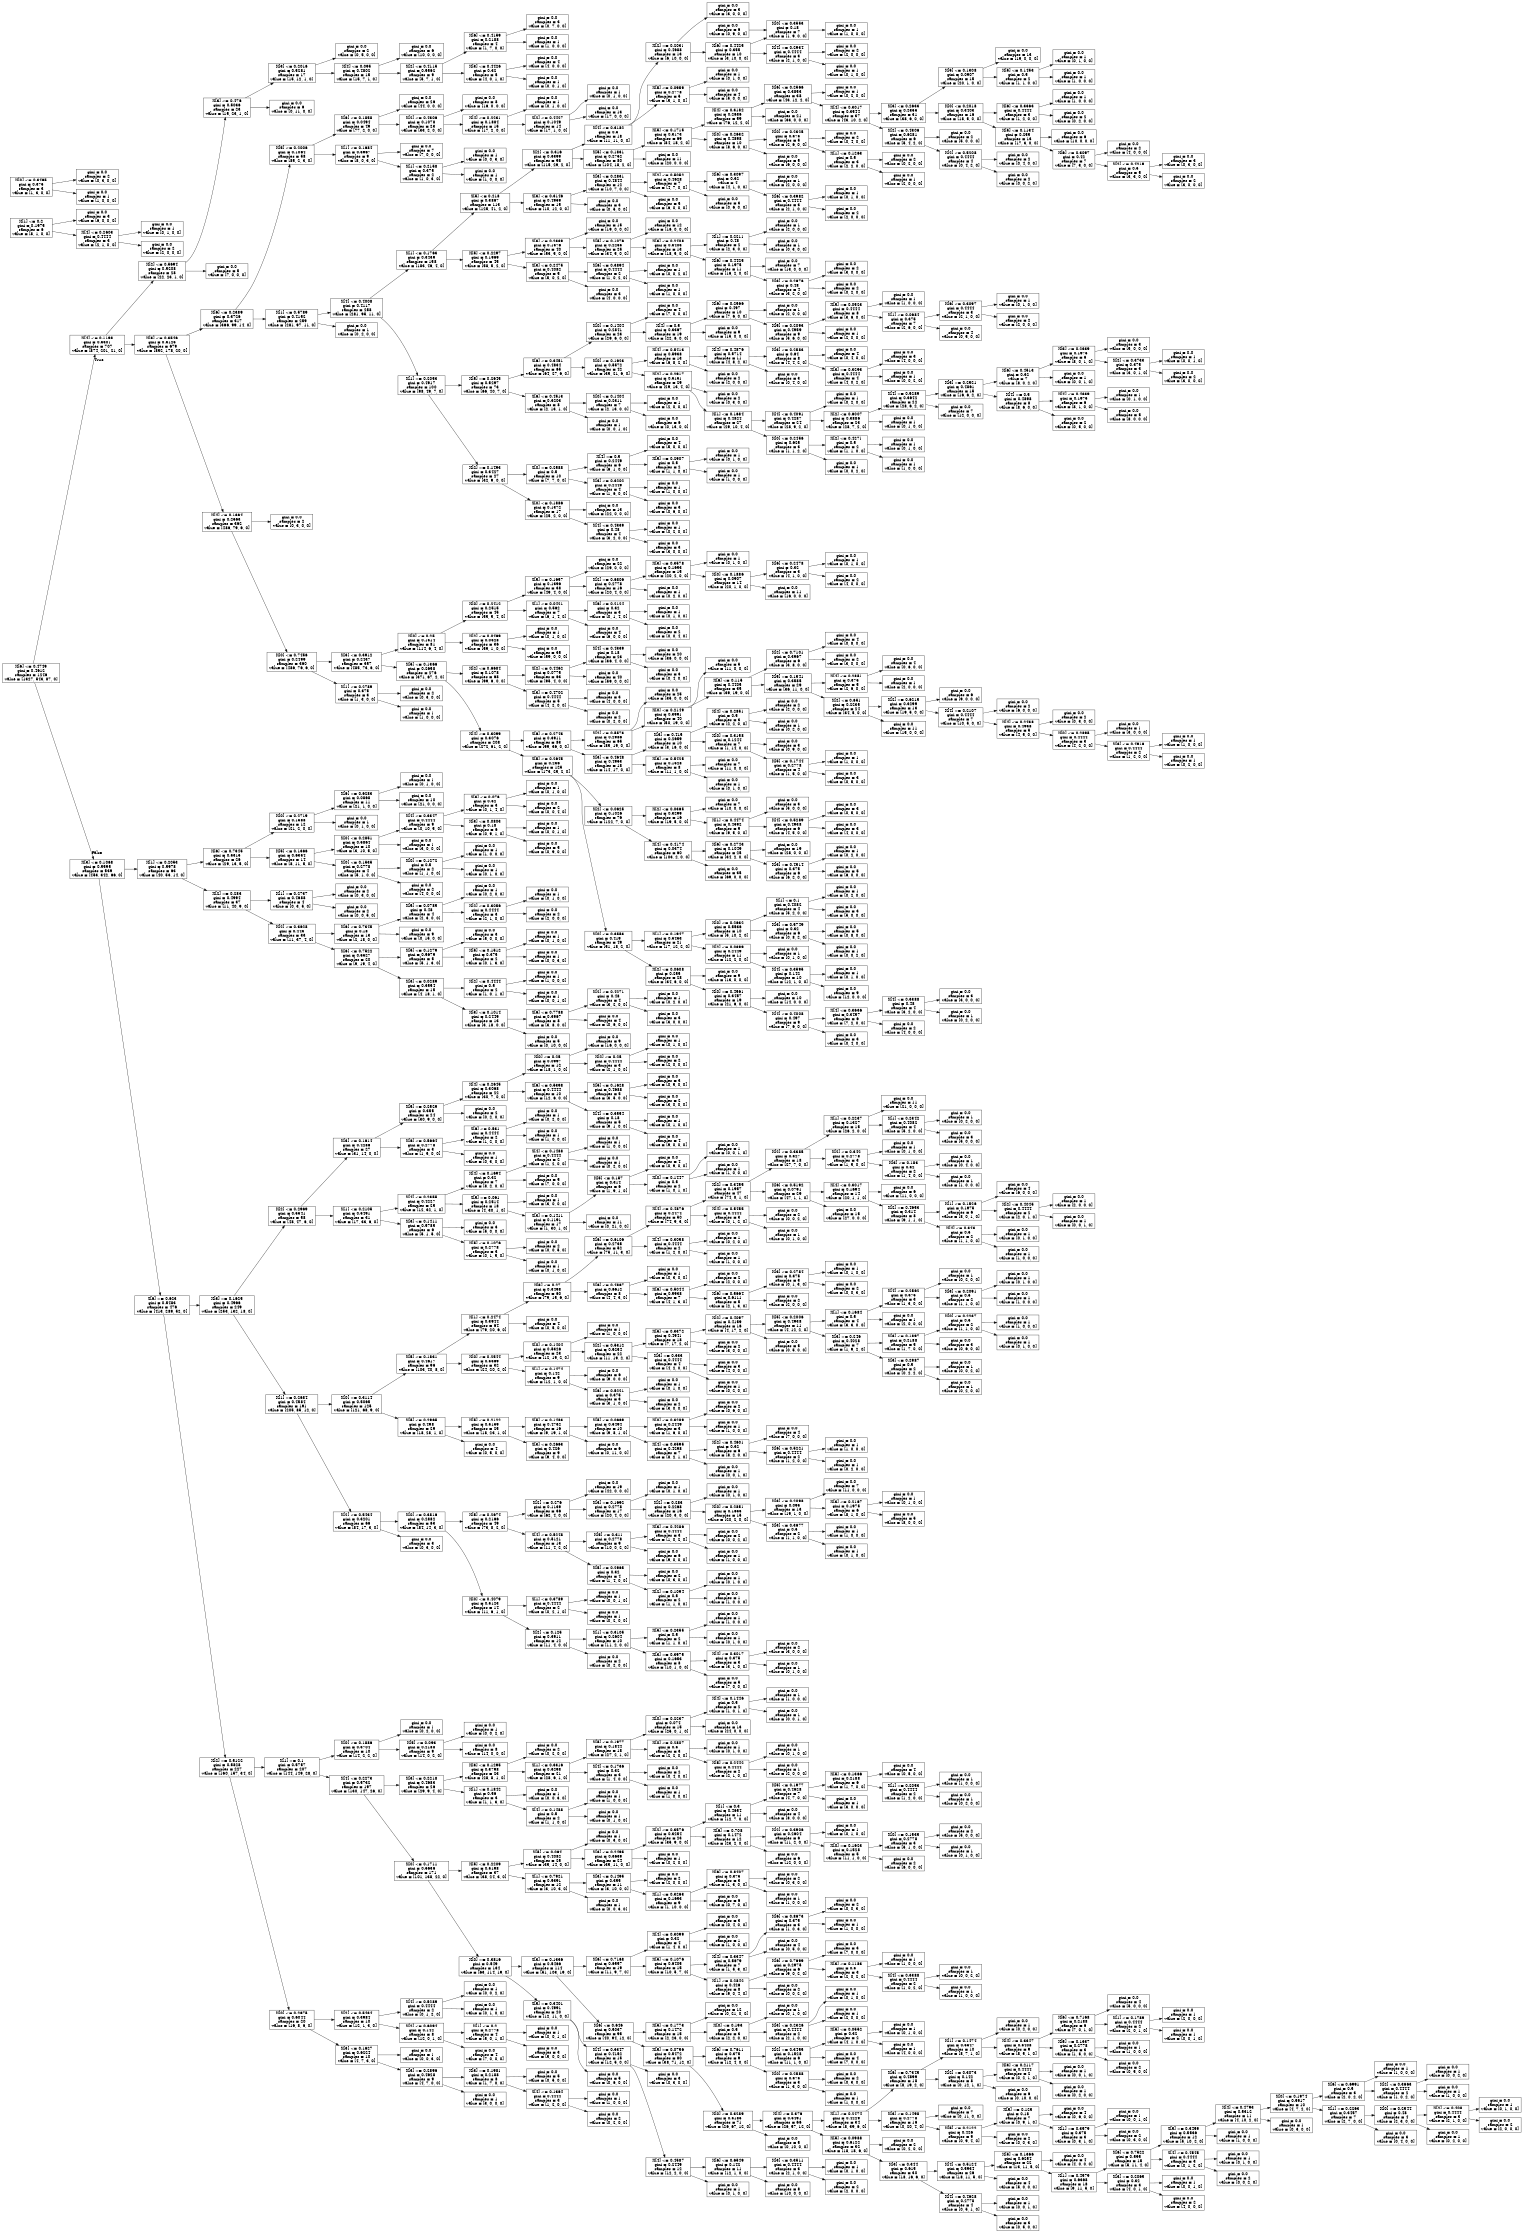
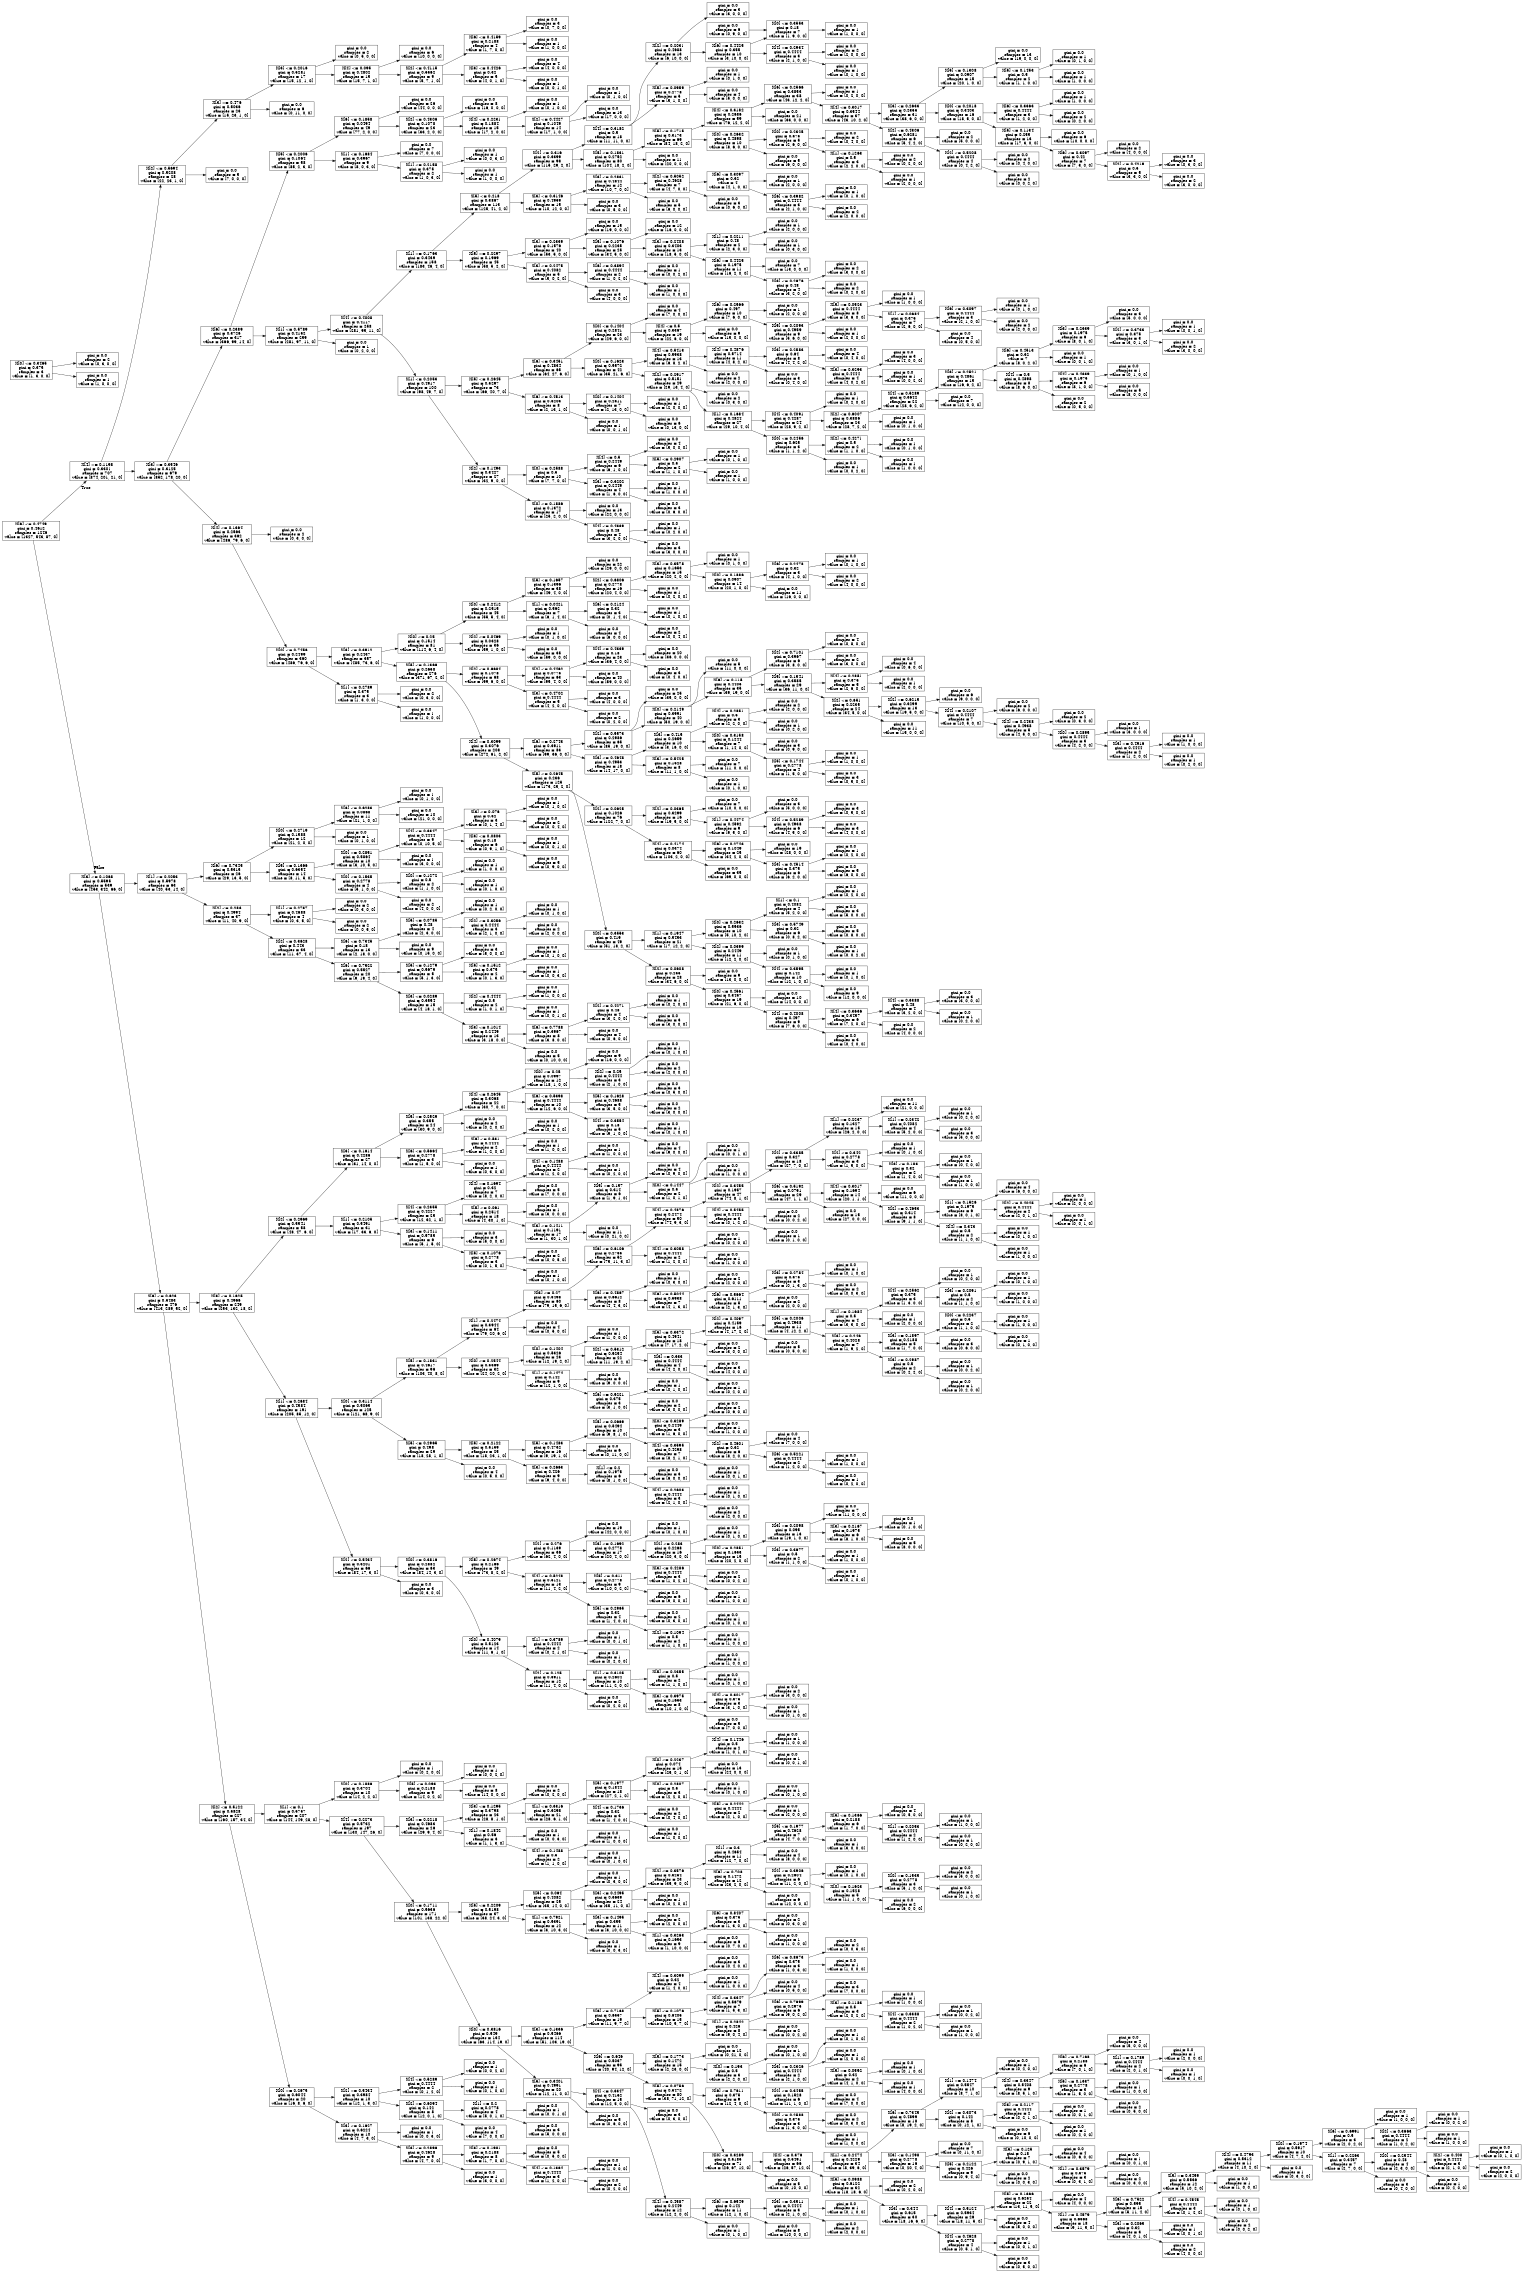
edge "X[3] <= 0.2663 gini = 0.426 samples = 9 value = [9, 4, 0, 0]" -> "X[1] <= 0.2 gini = 0.1975 samples = 6 value = [8, 1, 0, 0]": added
